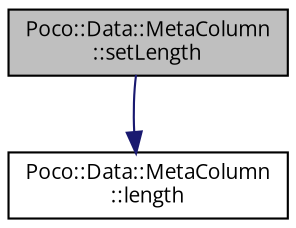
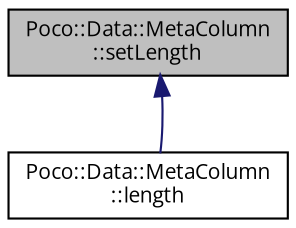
edge "Poco::Data::MetaColumn ::setLength" -> "Poco::Data::MetaColumn ::length": reversed
